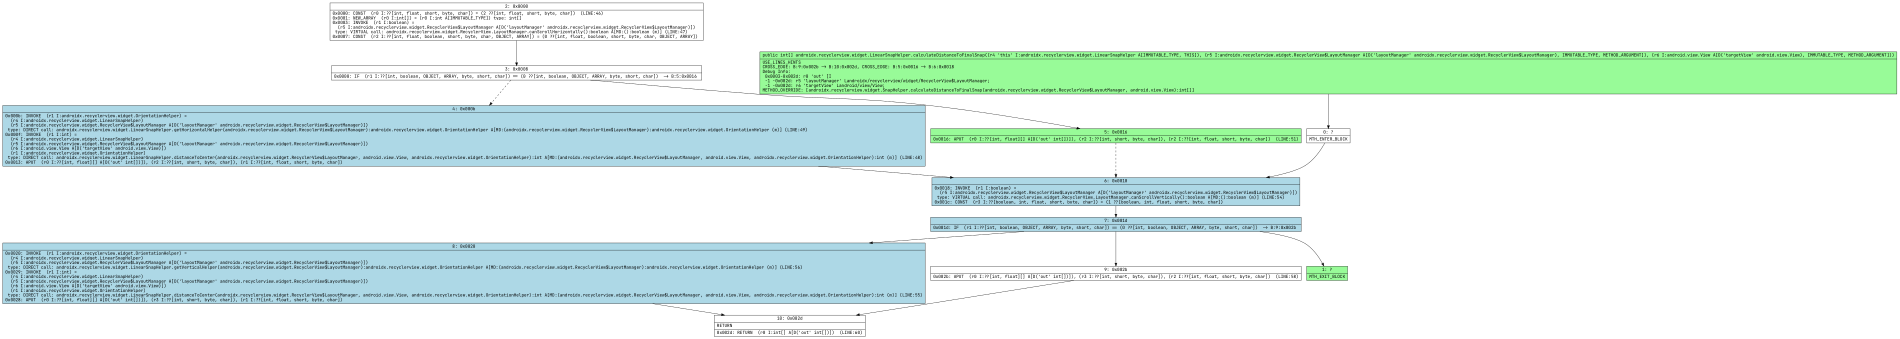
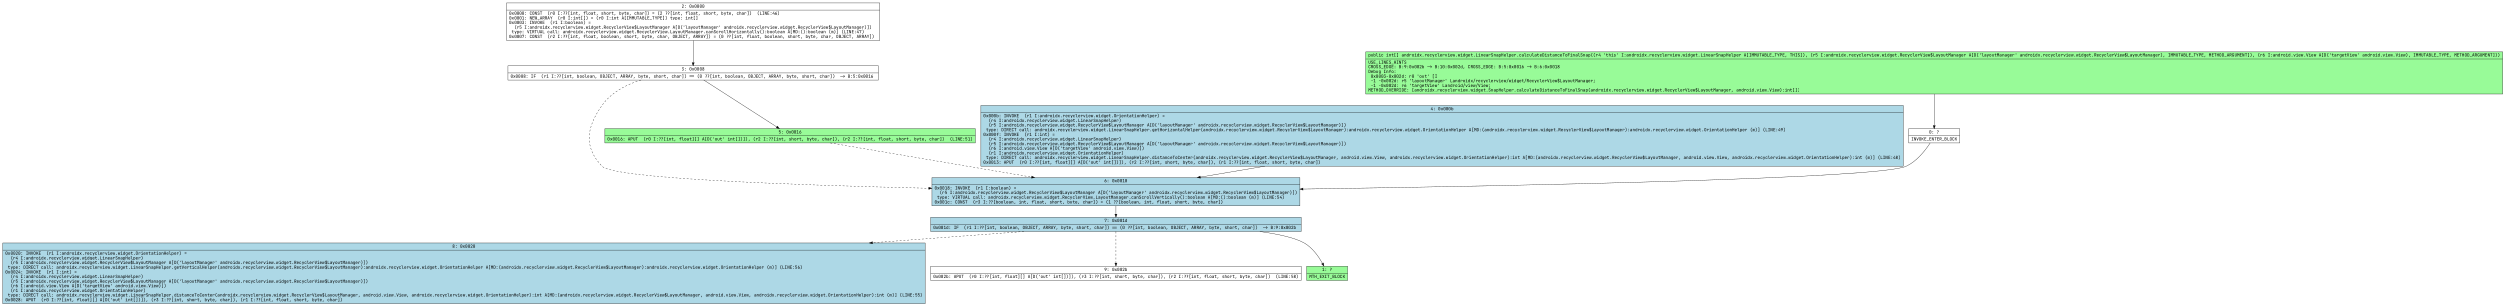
edge "3: 0x0008" -> "4: 0x000b": now "3: 0x0008" -> "6: 0x0018"
node "0: ?": text "MTH_ENTER_BLOCK" -> "INVOKE_ENTER_BLOCK"
edge "7: 0x001d" -> "8: 0x0020": style solid -> dashed
edge "7: 0x001d" -> "9: 0x002b": style solid -> dashed
node "8: 0x0020": text "0x0029: INVOKE  (r1 I:int) =" -> "0x0024: INVOKE  (r1 I:int) ="
node "10: 0x002d": removed
